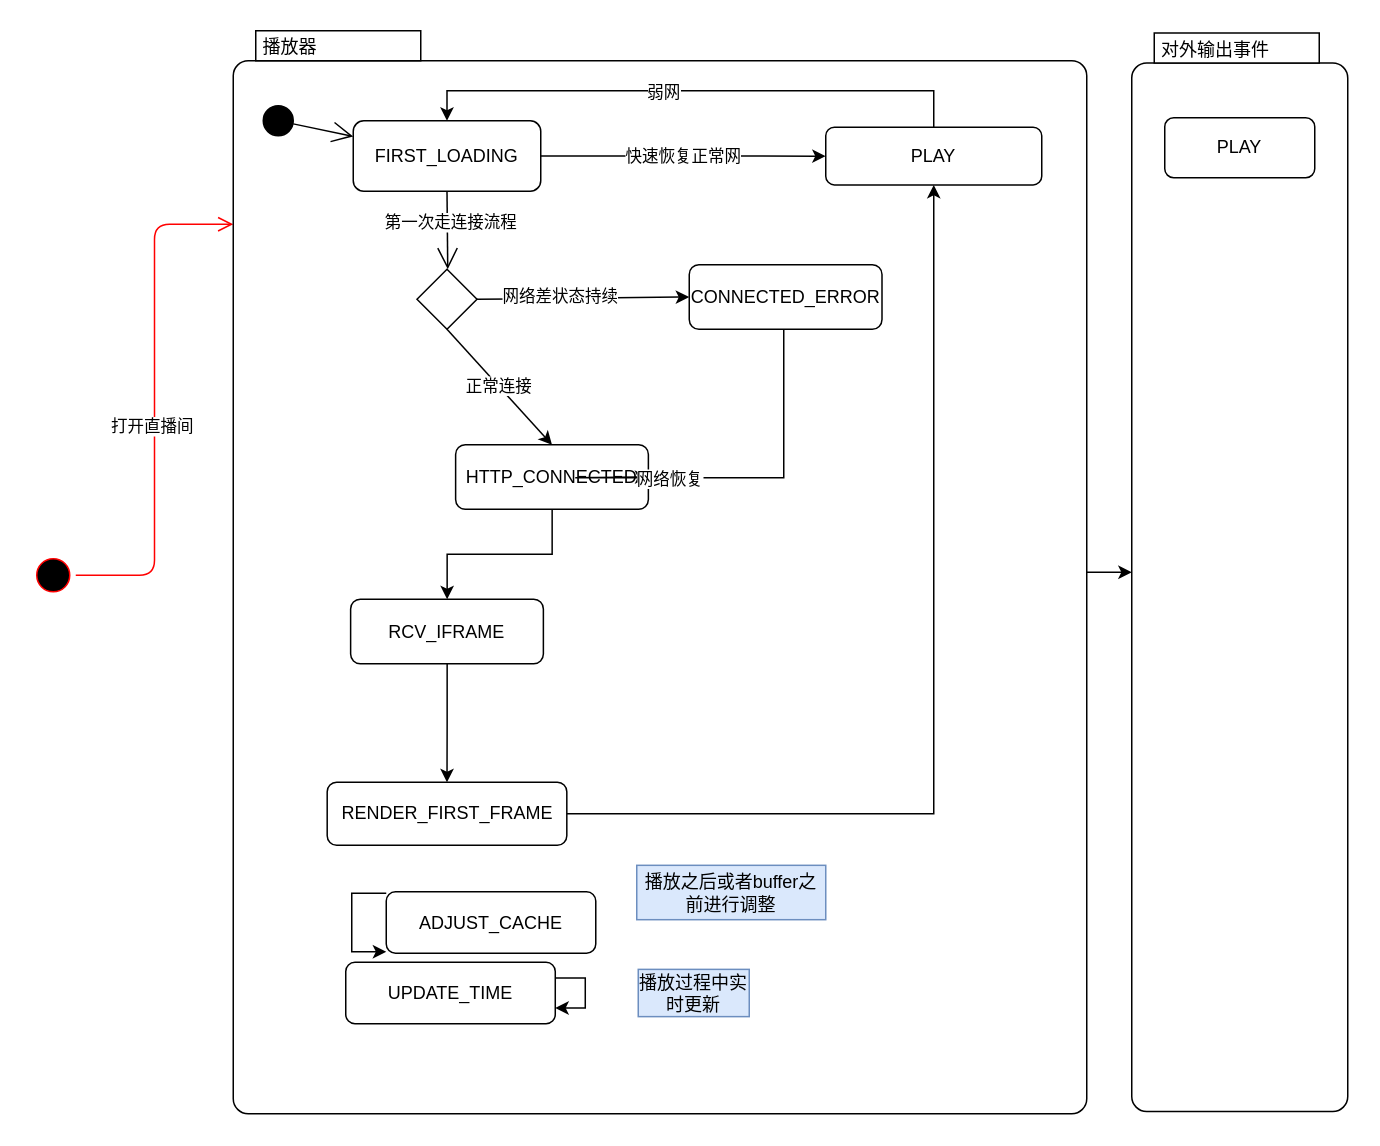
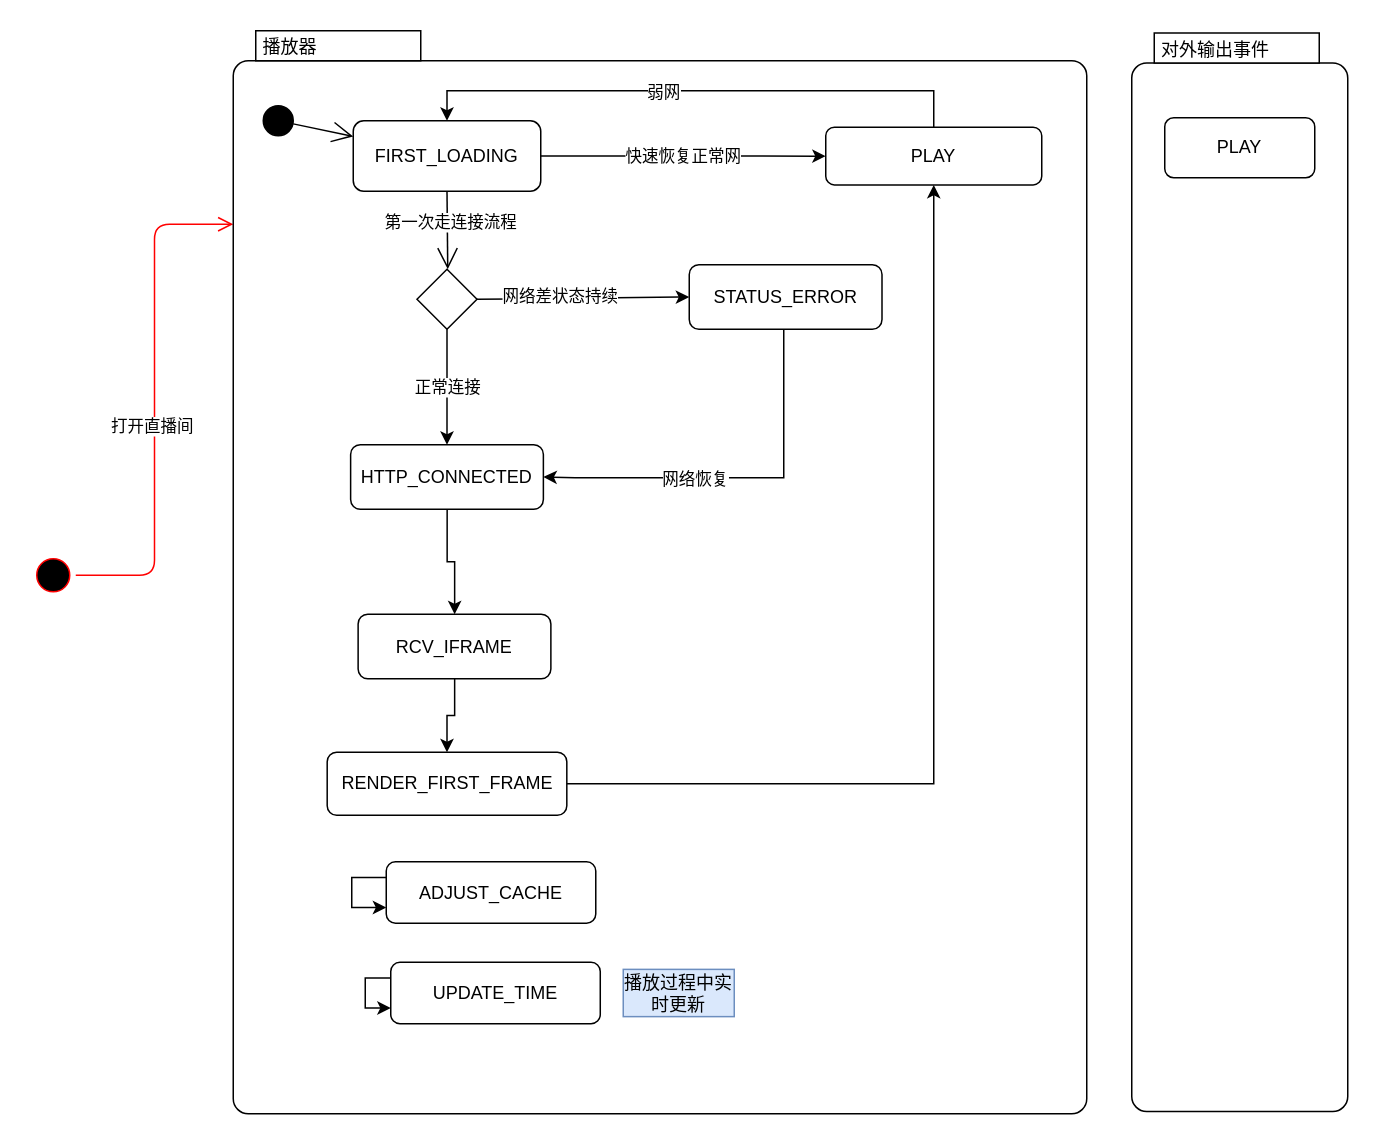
node "CONNECTED_ERROR": label "CONNECTED_ERROR" -> "STATUS_ERROR"
node "HTTP_CONNECTED": moved (552, 477) -> (447, 477)
edge "播放器" -> "对外输出事件": removed
node "RCV_IFRAME": moved (447, 632) -> (455, 647)
node "RENDER_FIRST_FRAME": moved (447, 814) -> (447, 784)
node "播放之后或者buffer之前进行调整": removed
node "ADJUST_CACHE": moved (491, 923) -> (491, 893)
node "UPDATE_TIME": moved (451, 993) -> (496, 993)
node "播放过程中实时更新": moved (694, 993) -> (679, 993)
